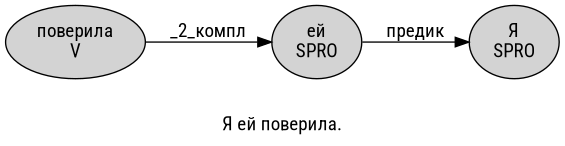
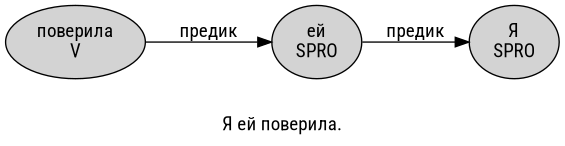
edge "поверила V" -> "ей SPRO": label "_2_компл" -> "предик"
